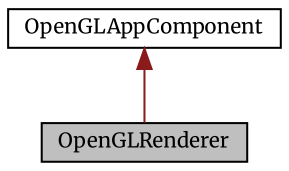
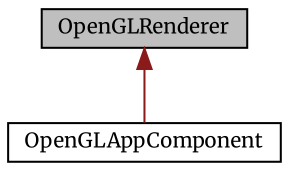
edge "OpenGLRenderer" -> "OpenGLAppComponent": reversed
